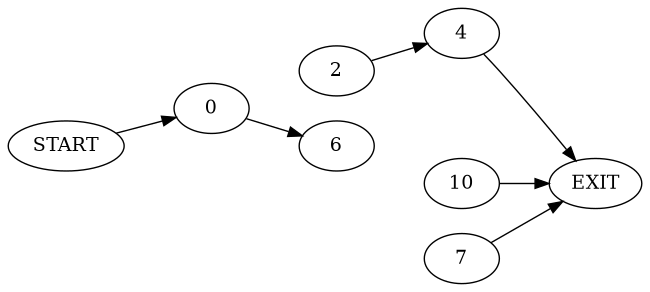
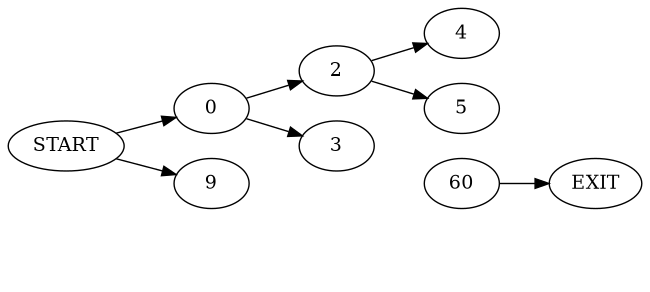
edge "0" -> "2": added
edge "4" -> "EXIT": removed
node "5": added
node "6": label "6" -> "3"
node "9": added
node "10": label "10" -> "60"
node "7": removed
